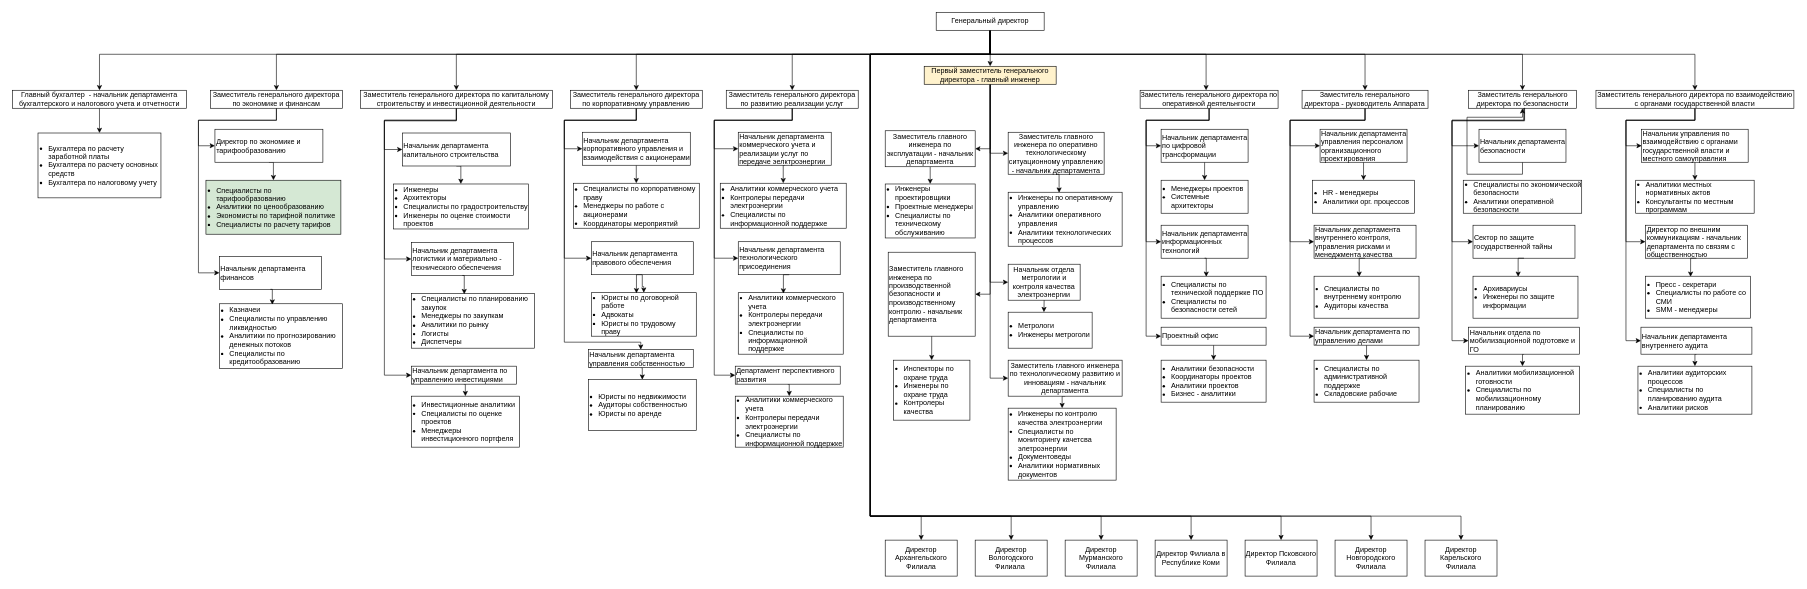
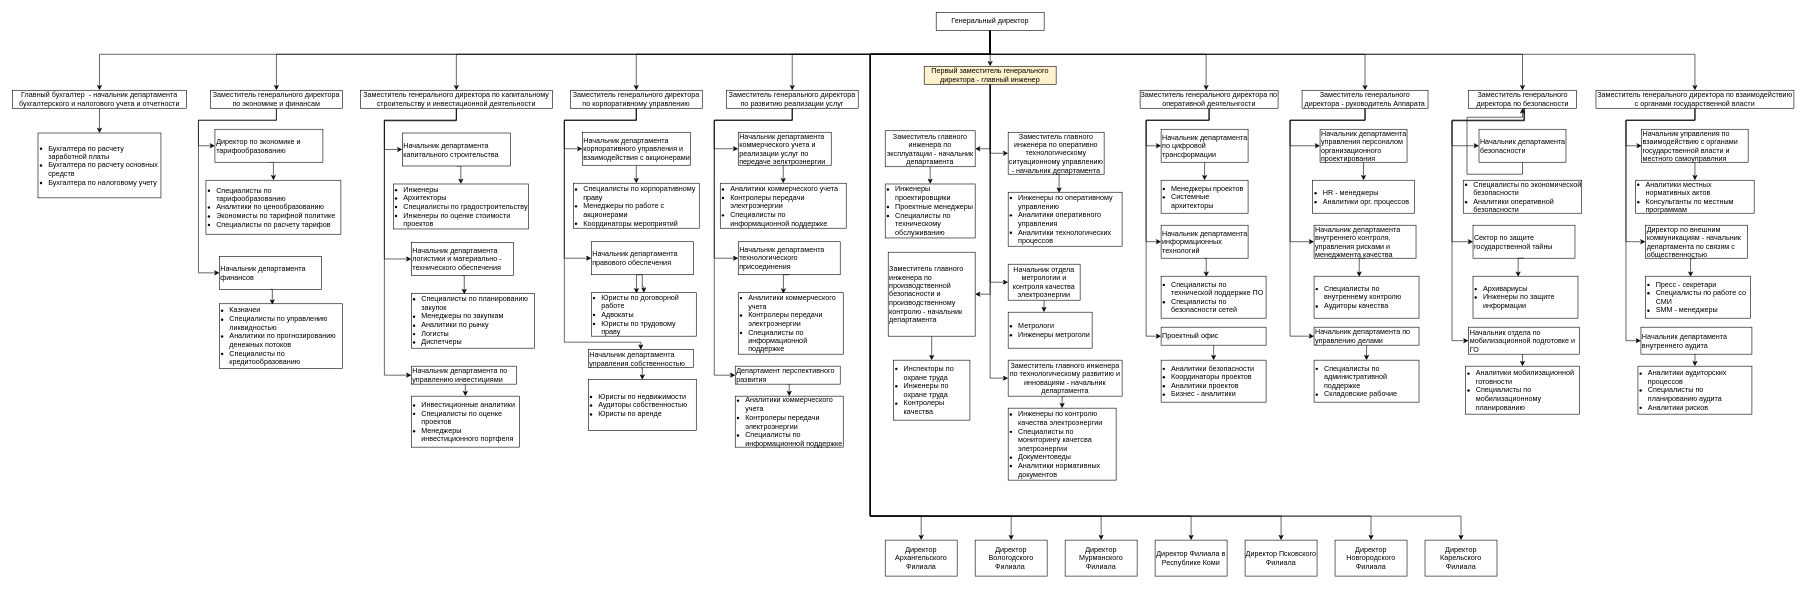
node "Специалисты по тарифообразованию Аналитики по ценообразованию Экономисты по тарифной политике Специалисты по расчету тарифов": fillcolor #d5e8d4 -> #ffffff
